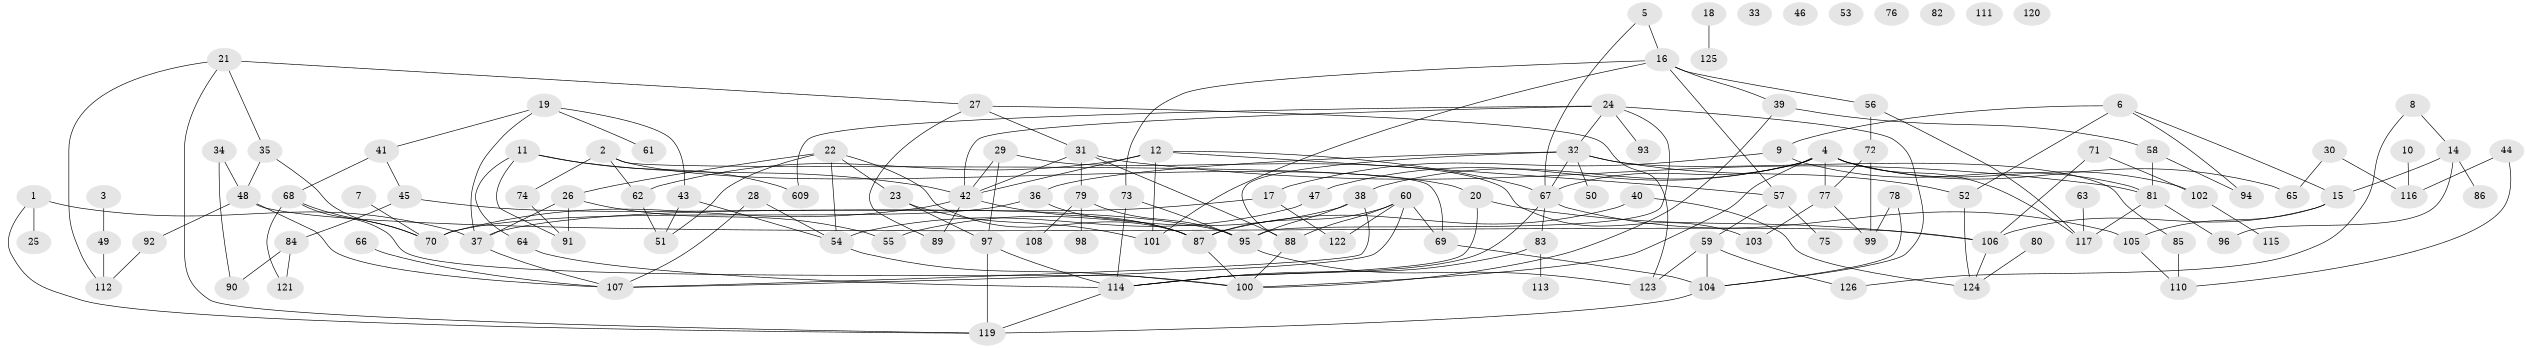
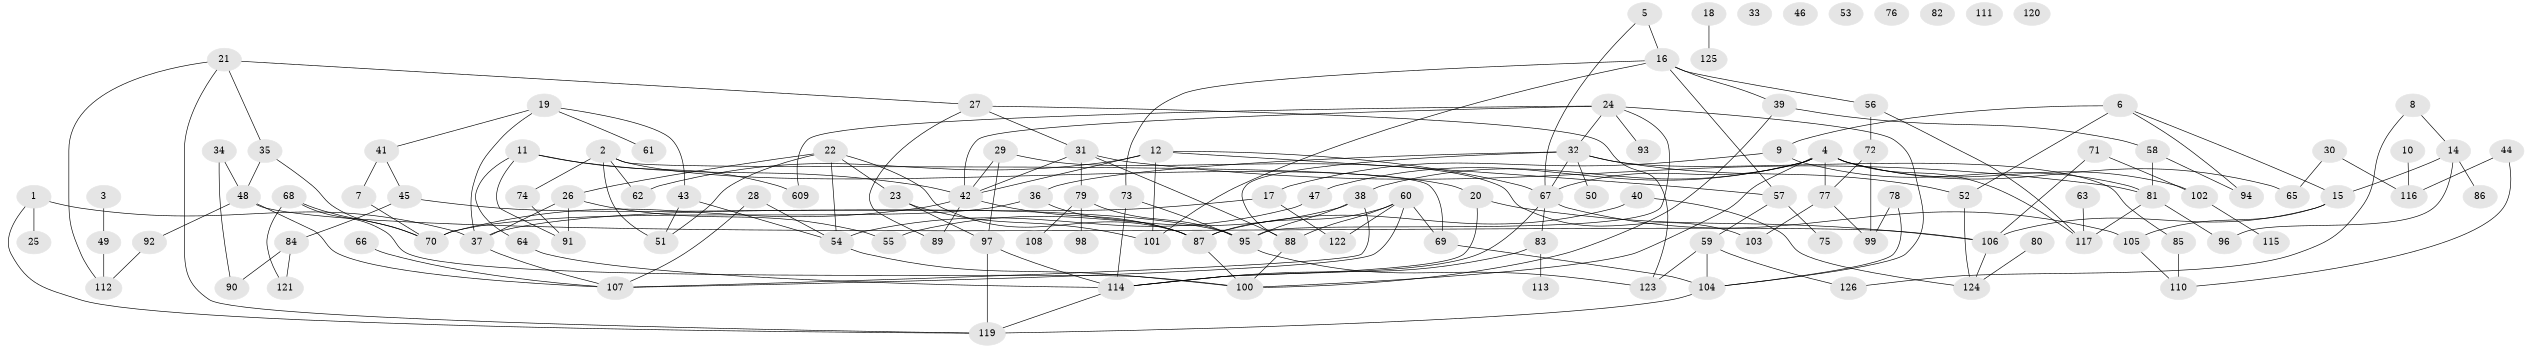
edge "41" -- "68": now "41" -- "7"
edge "62" -- "51": now "2" -- "51"
